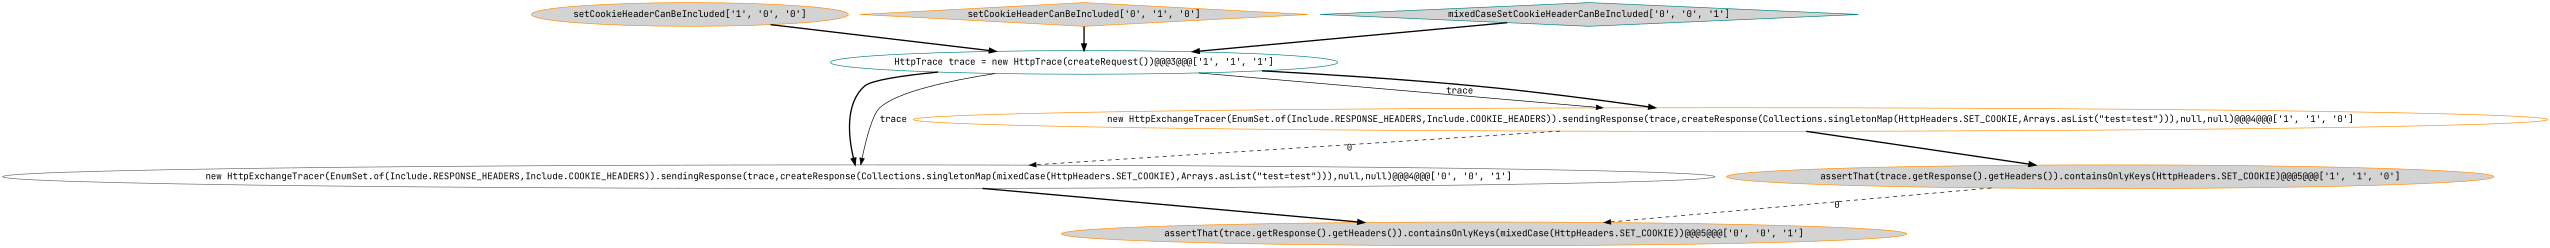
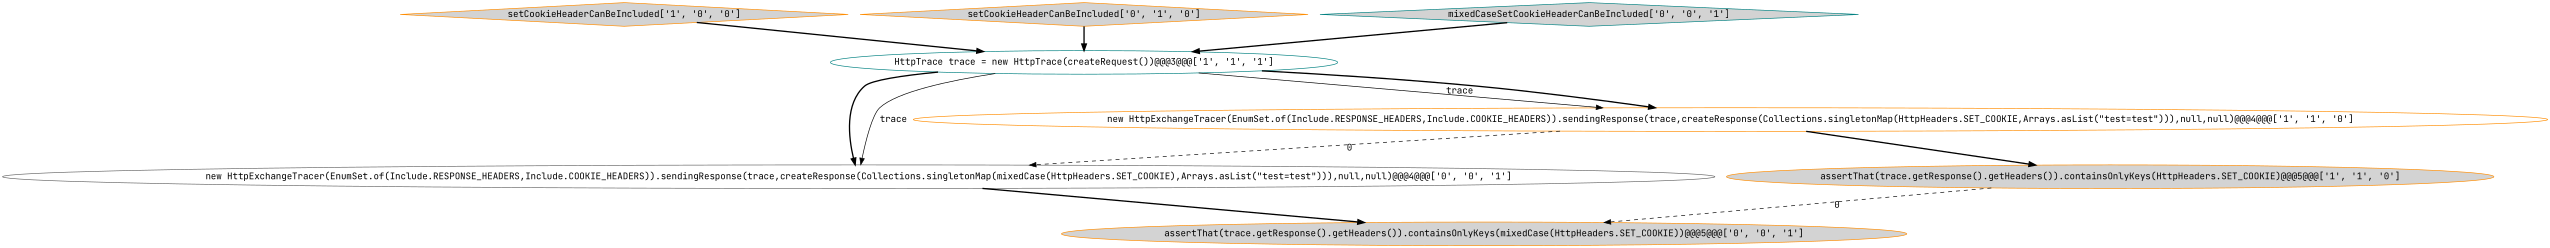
node "setCookieHeaderCanBeIncluded['1', '0', '0']": shape ellipse -> diamond
